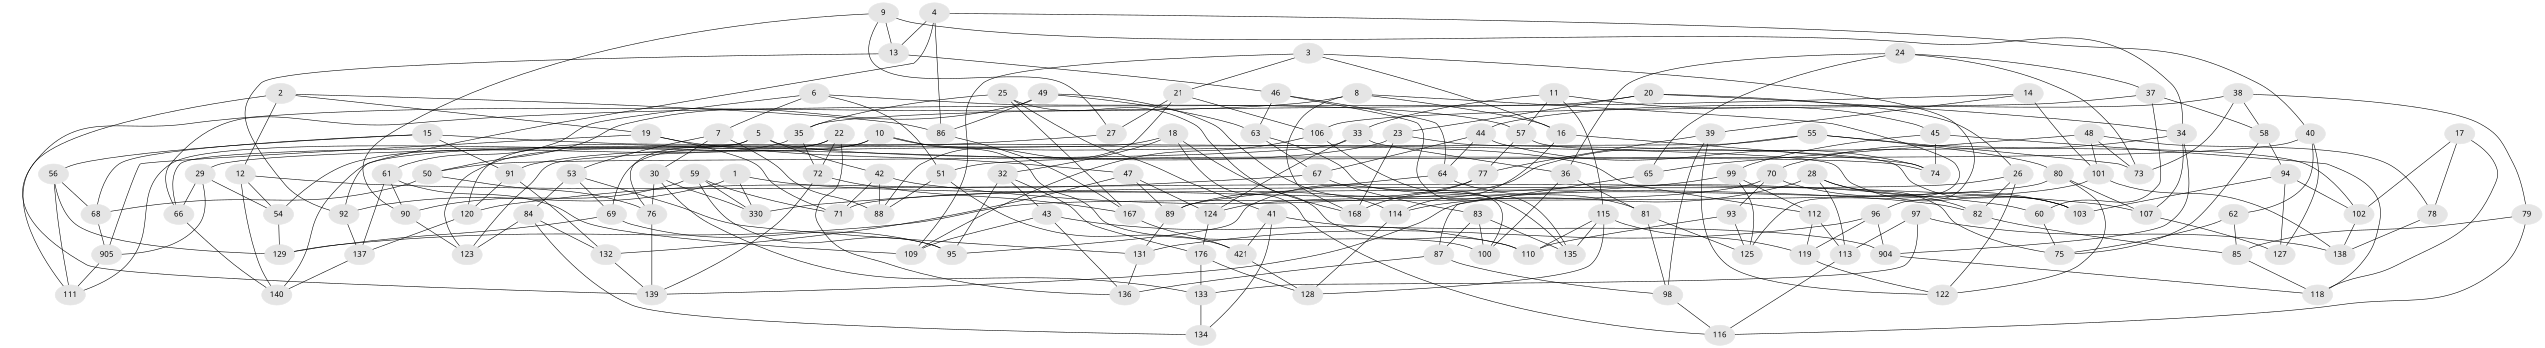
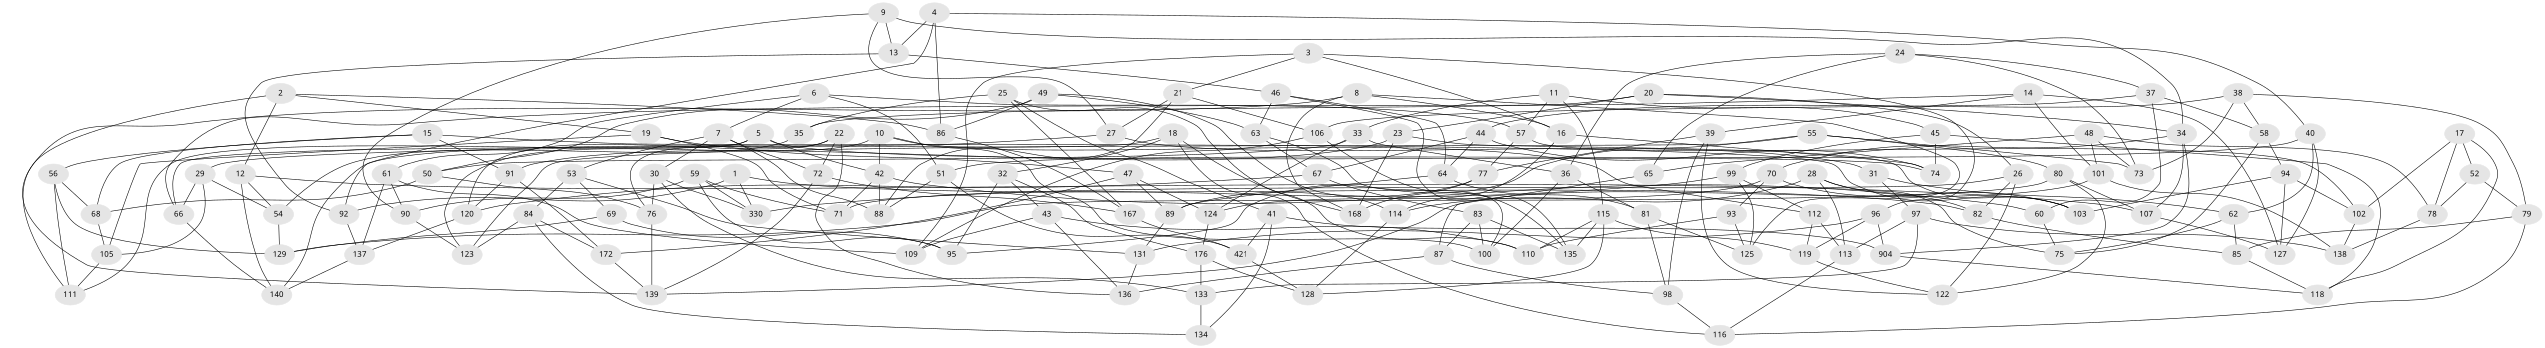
edge "14" -- "127": added
edge "10" -- "69": now "10" -- "42"
edge "35" -- "72": now "7" -- "72"
node "31": added
node "52": added
node "905": label "905" -> "105"
node "132": label "132" -> "172"
